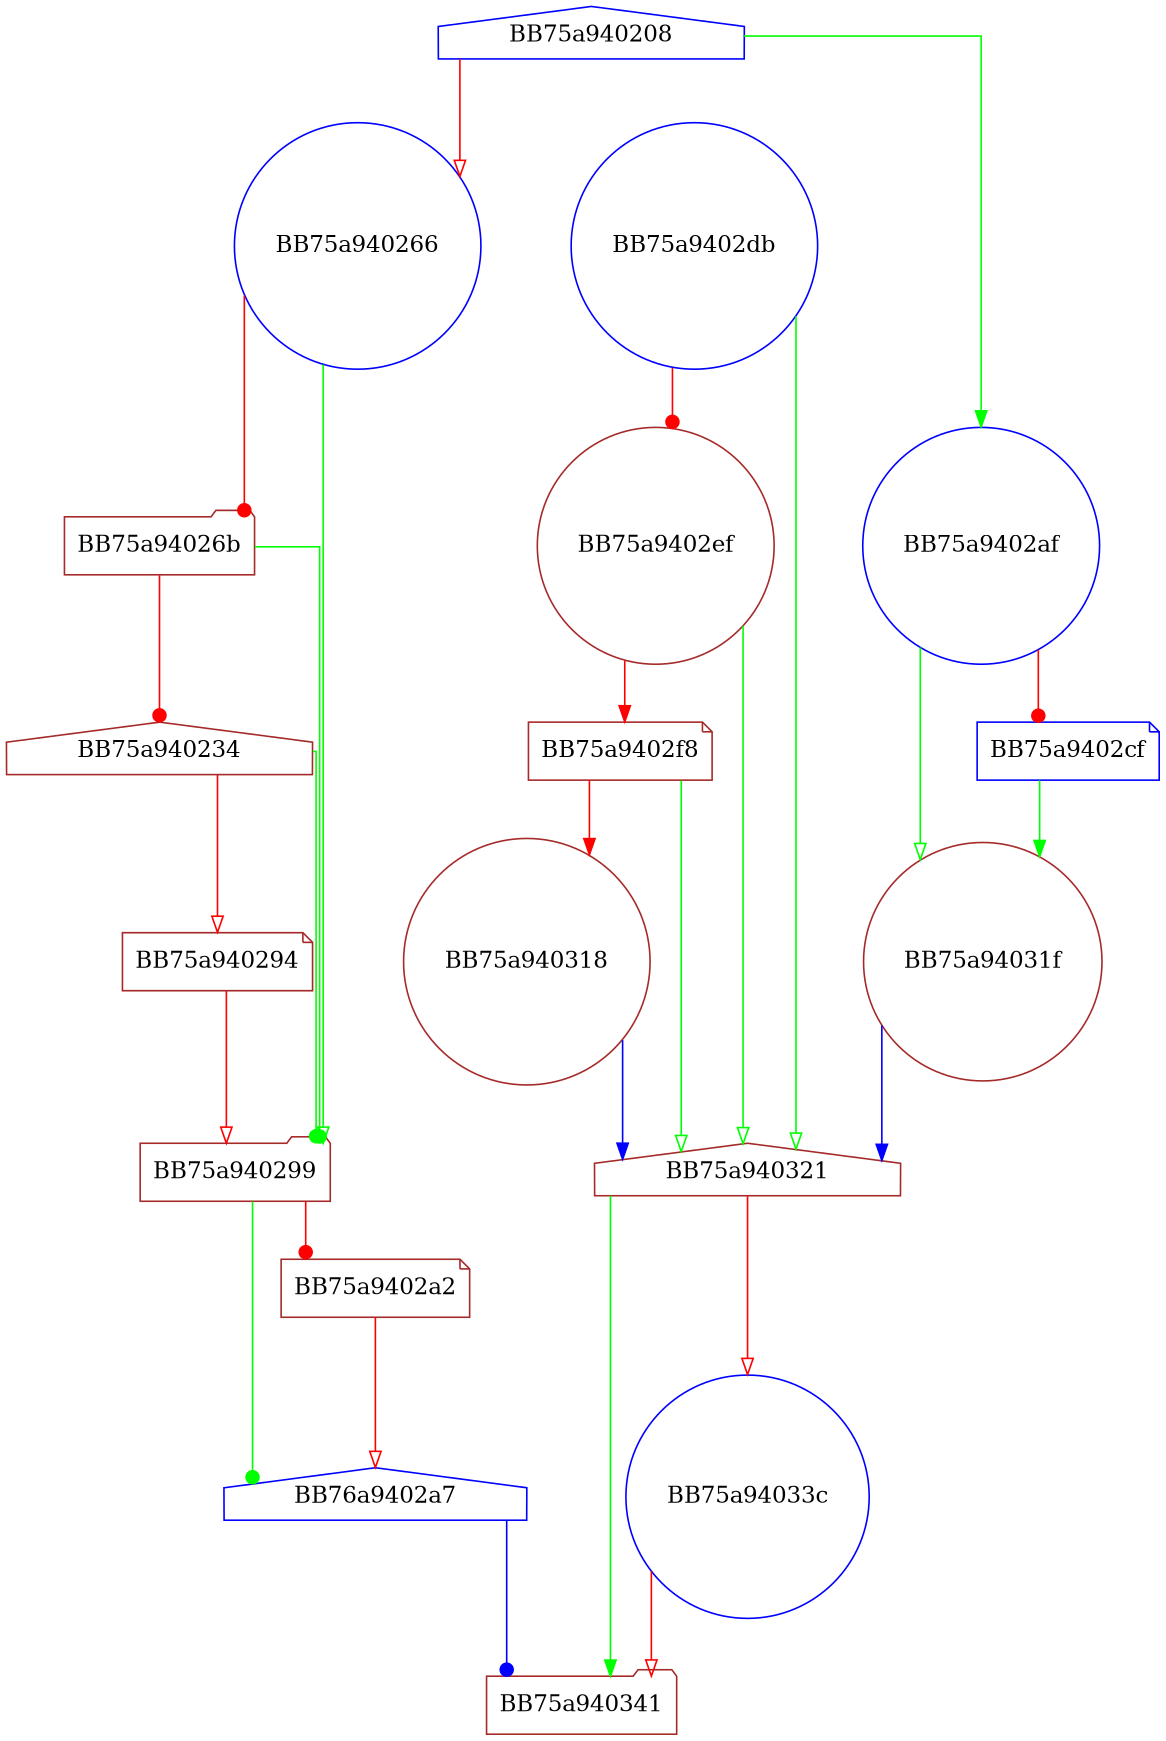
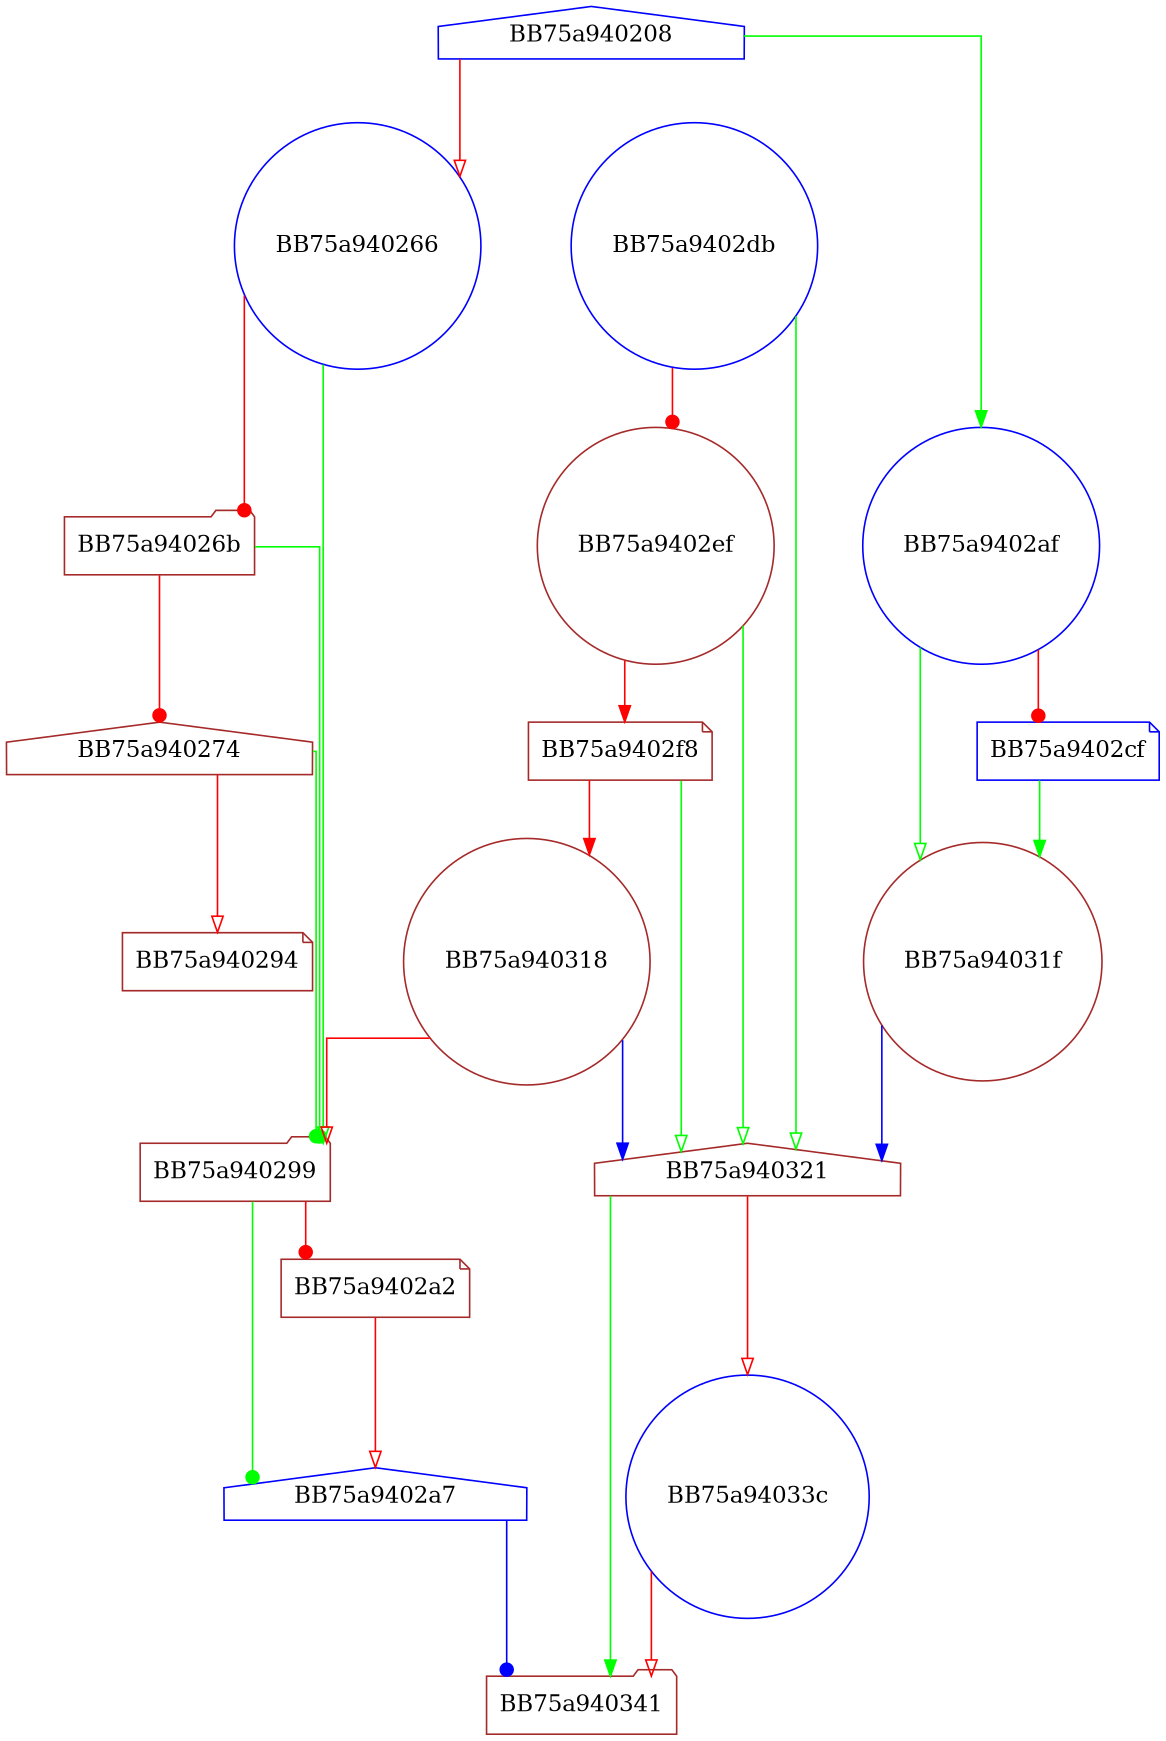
node "BB75a940234": label "BB75a940234" -> "BB75a940274"
edge "BB75a940294" -> "BB75a940299": now "BB75a940318" -> "BB75a940299"
node "BB76a9402a7": label "BB76a9402a7" -> "BB75a9402a7"
